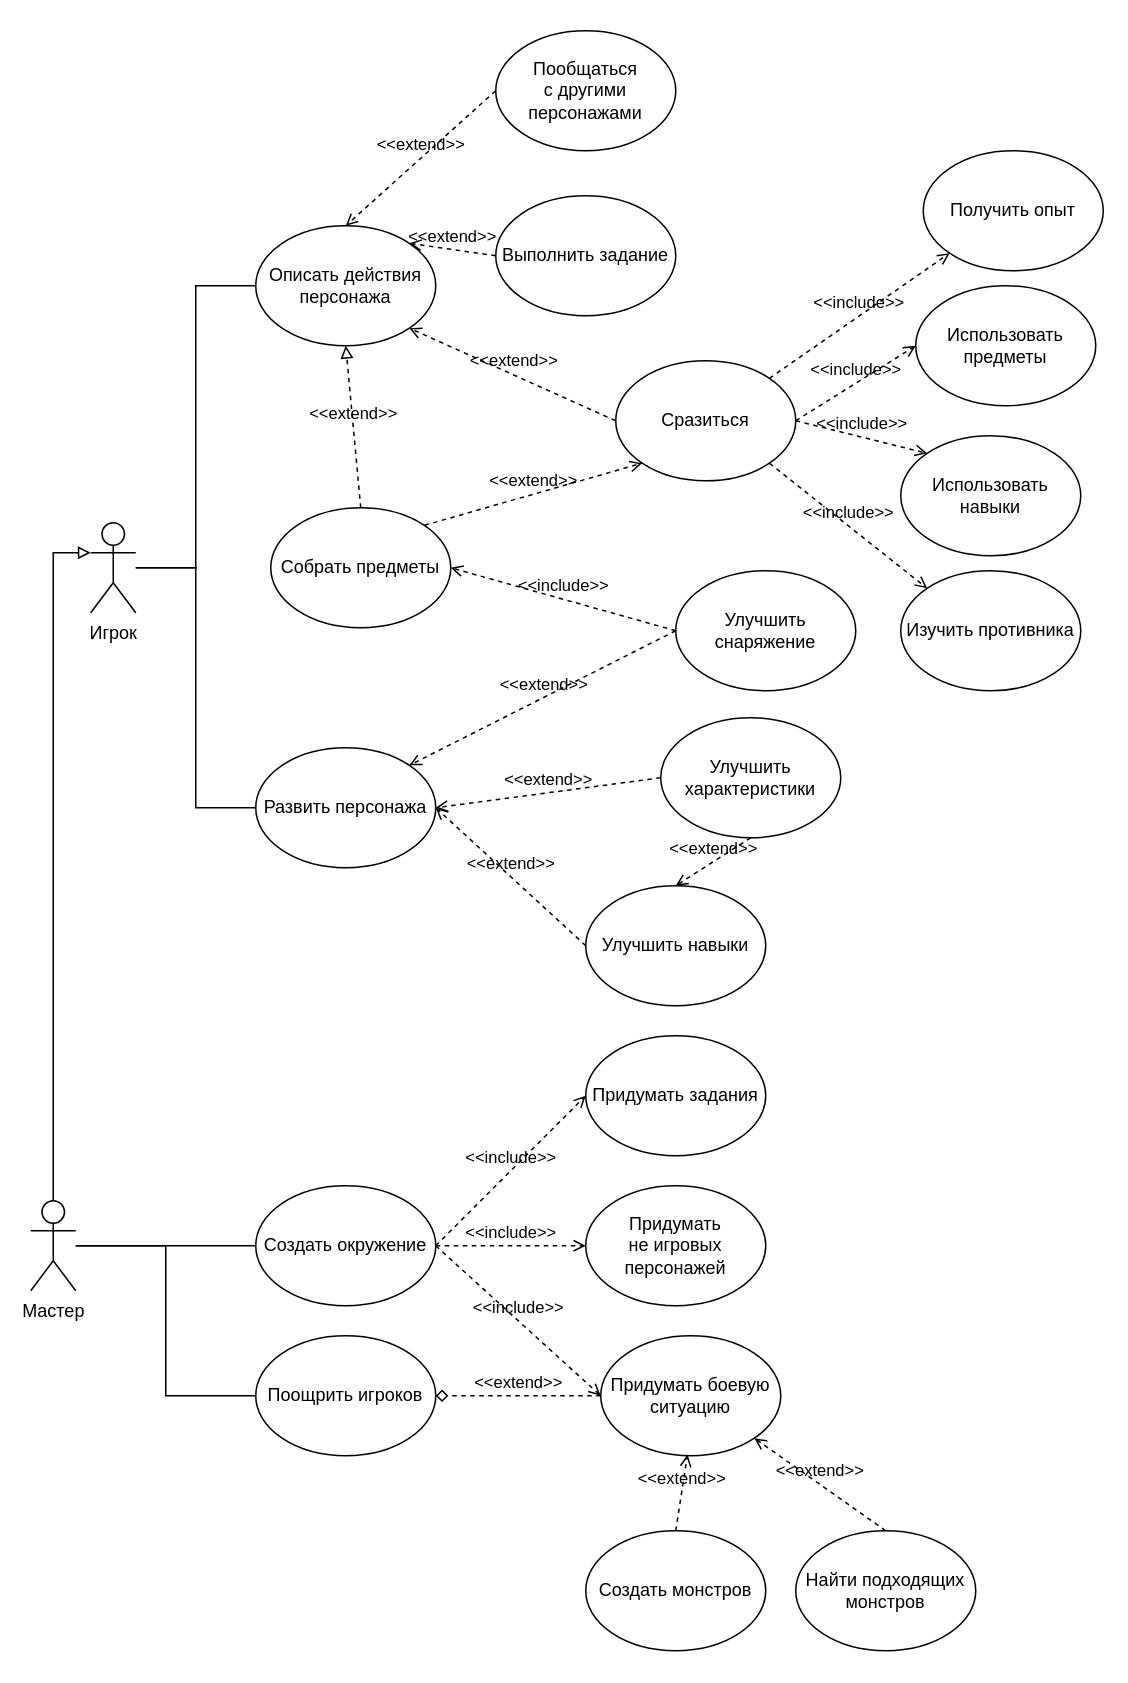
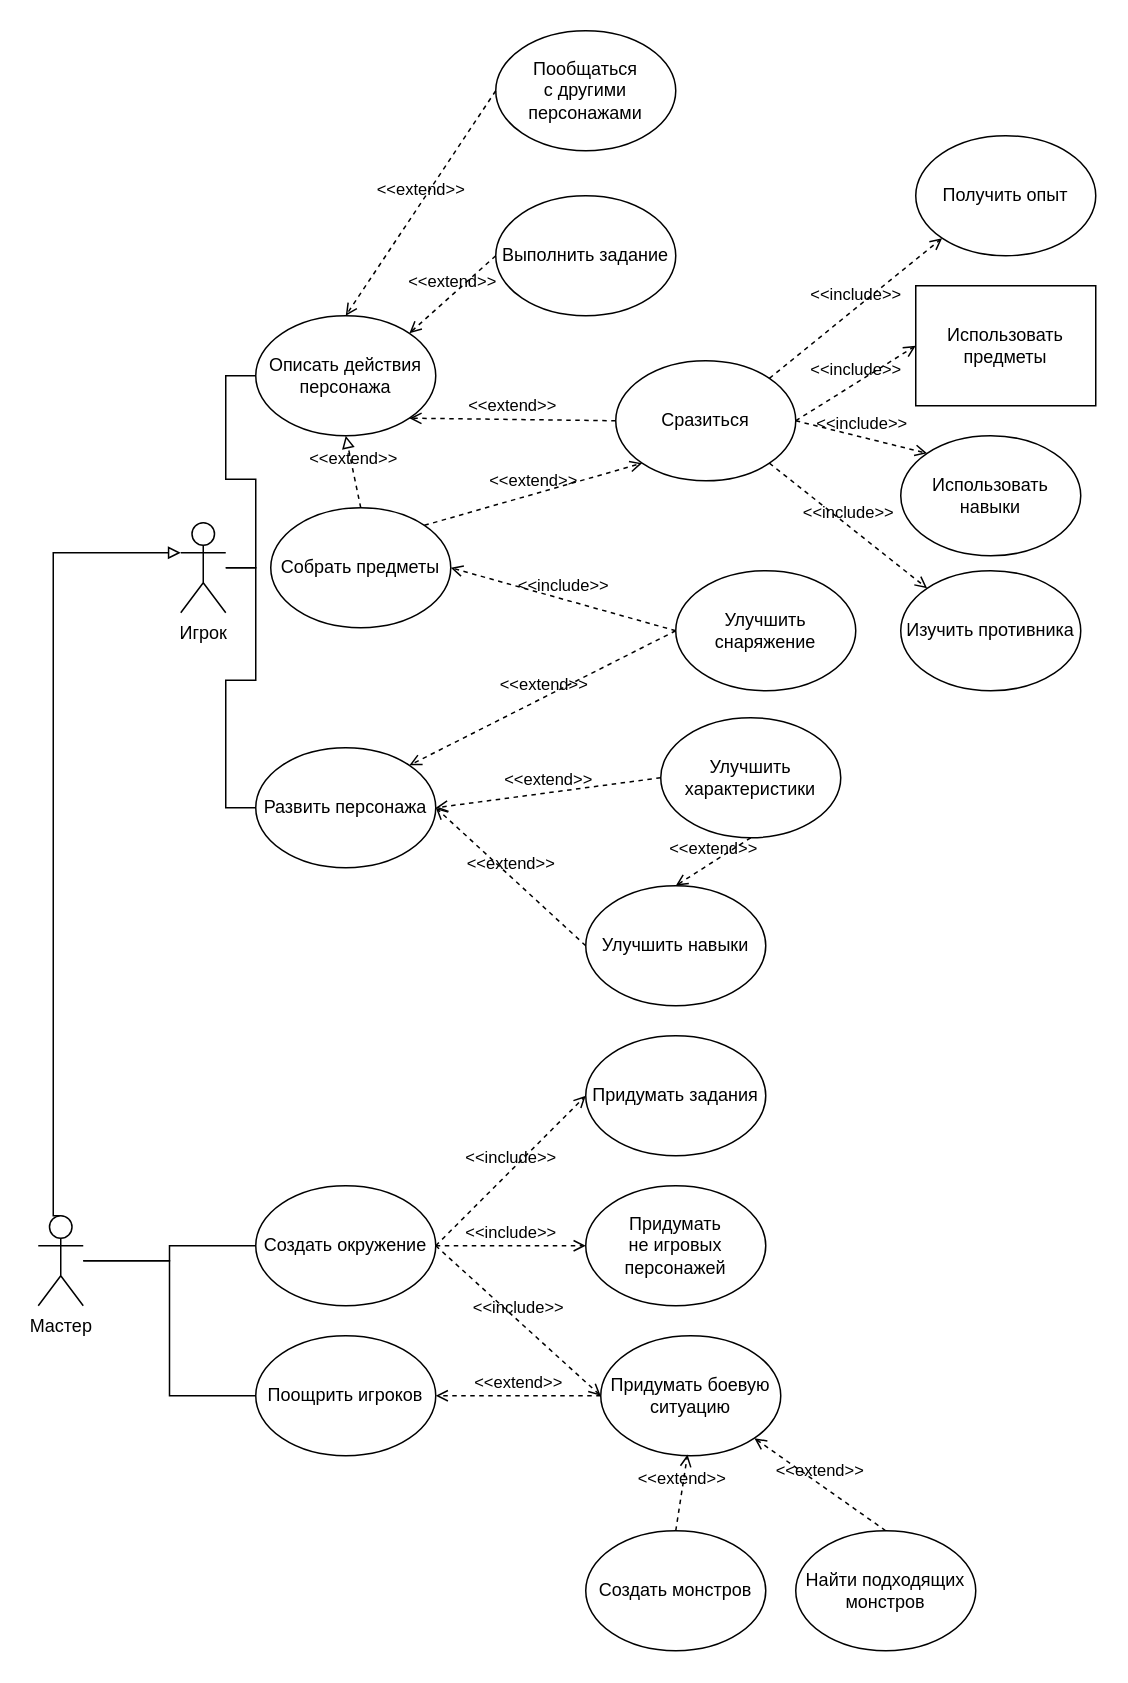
node "Получить опыт": moved (1013, 211) -> (1006, 196)
node "Описать действия персонажа": moved (346, 286) -> (346, 376)
node "Использовать предметы": shape ellipse -> rectangle
node "Игрок": moved (113, 568) -> (203, 568)
node "Мастер": moved (53, 1246) -> (61, 1261)
edge "Придумать боевую ситуацию" -> "Поощрить игроков": arrowhead diamond -> open
